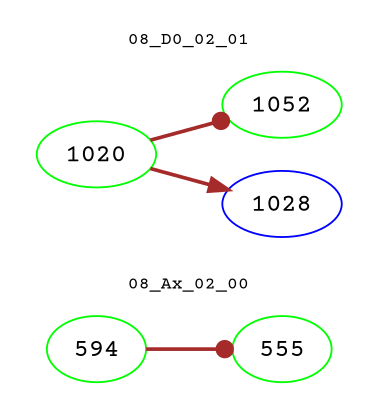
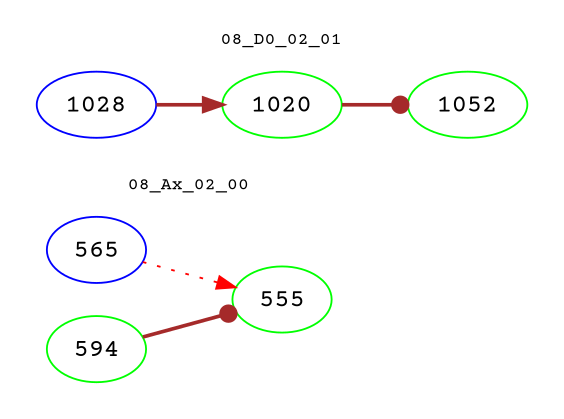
edge "1020" -> "1028": reversed
node "565": added
